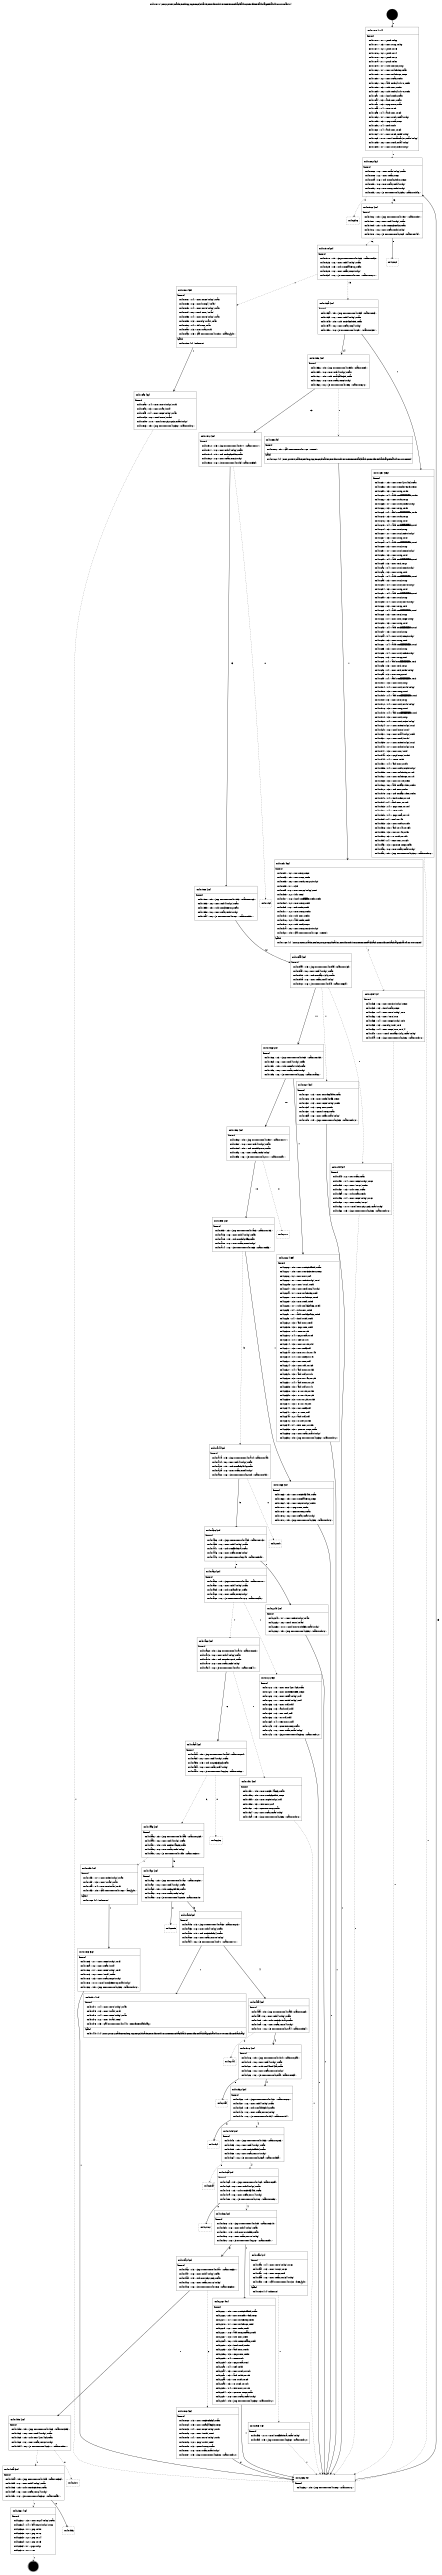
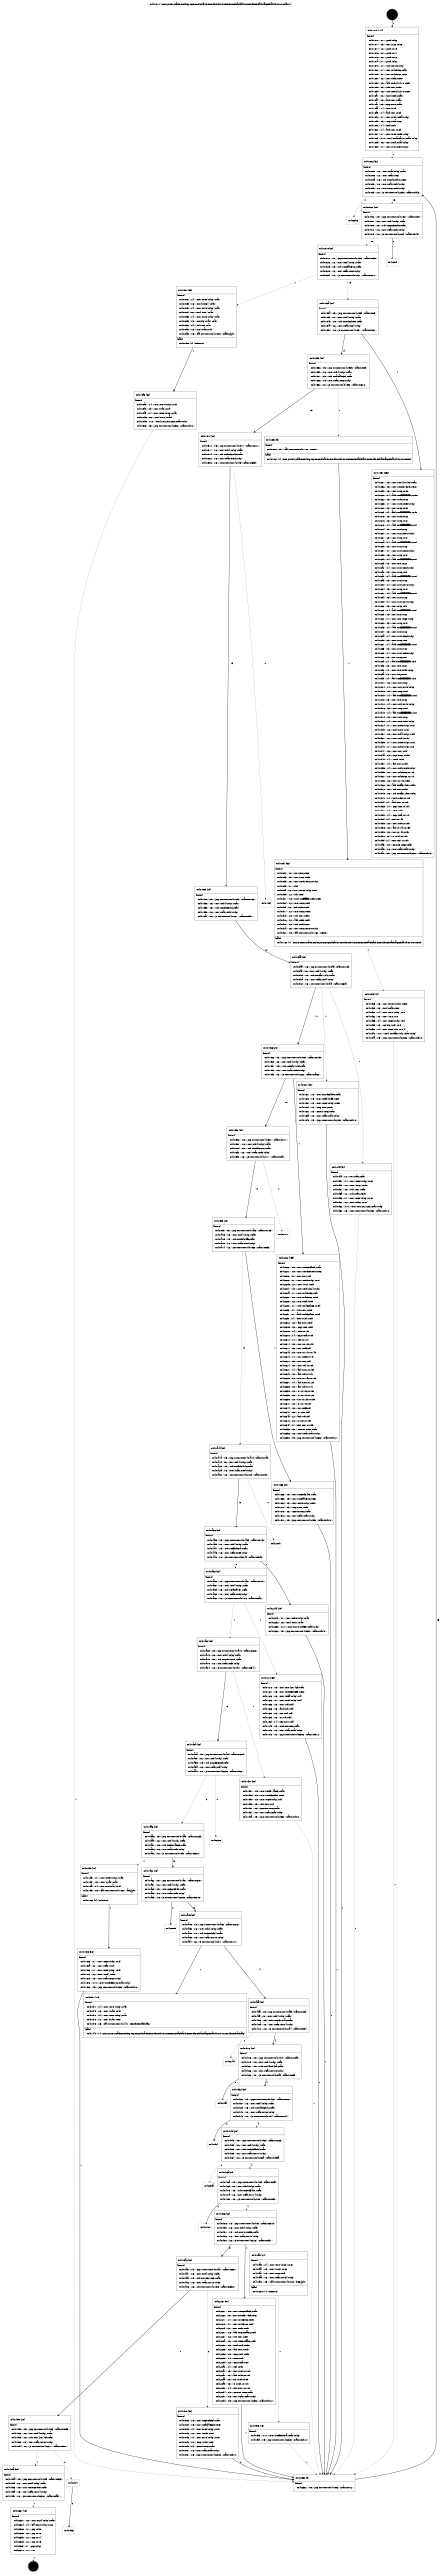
edge "0x401c51 [352]" -> "0x4023e2 [5]": removed, label "1"
edge "0x401bda [28]" -> "0x401bf6": now "0x402371" -> "0x401bf6"
